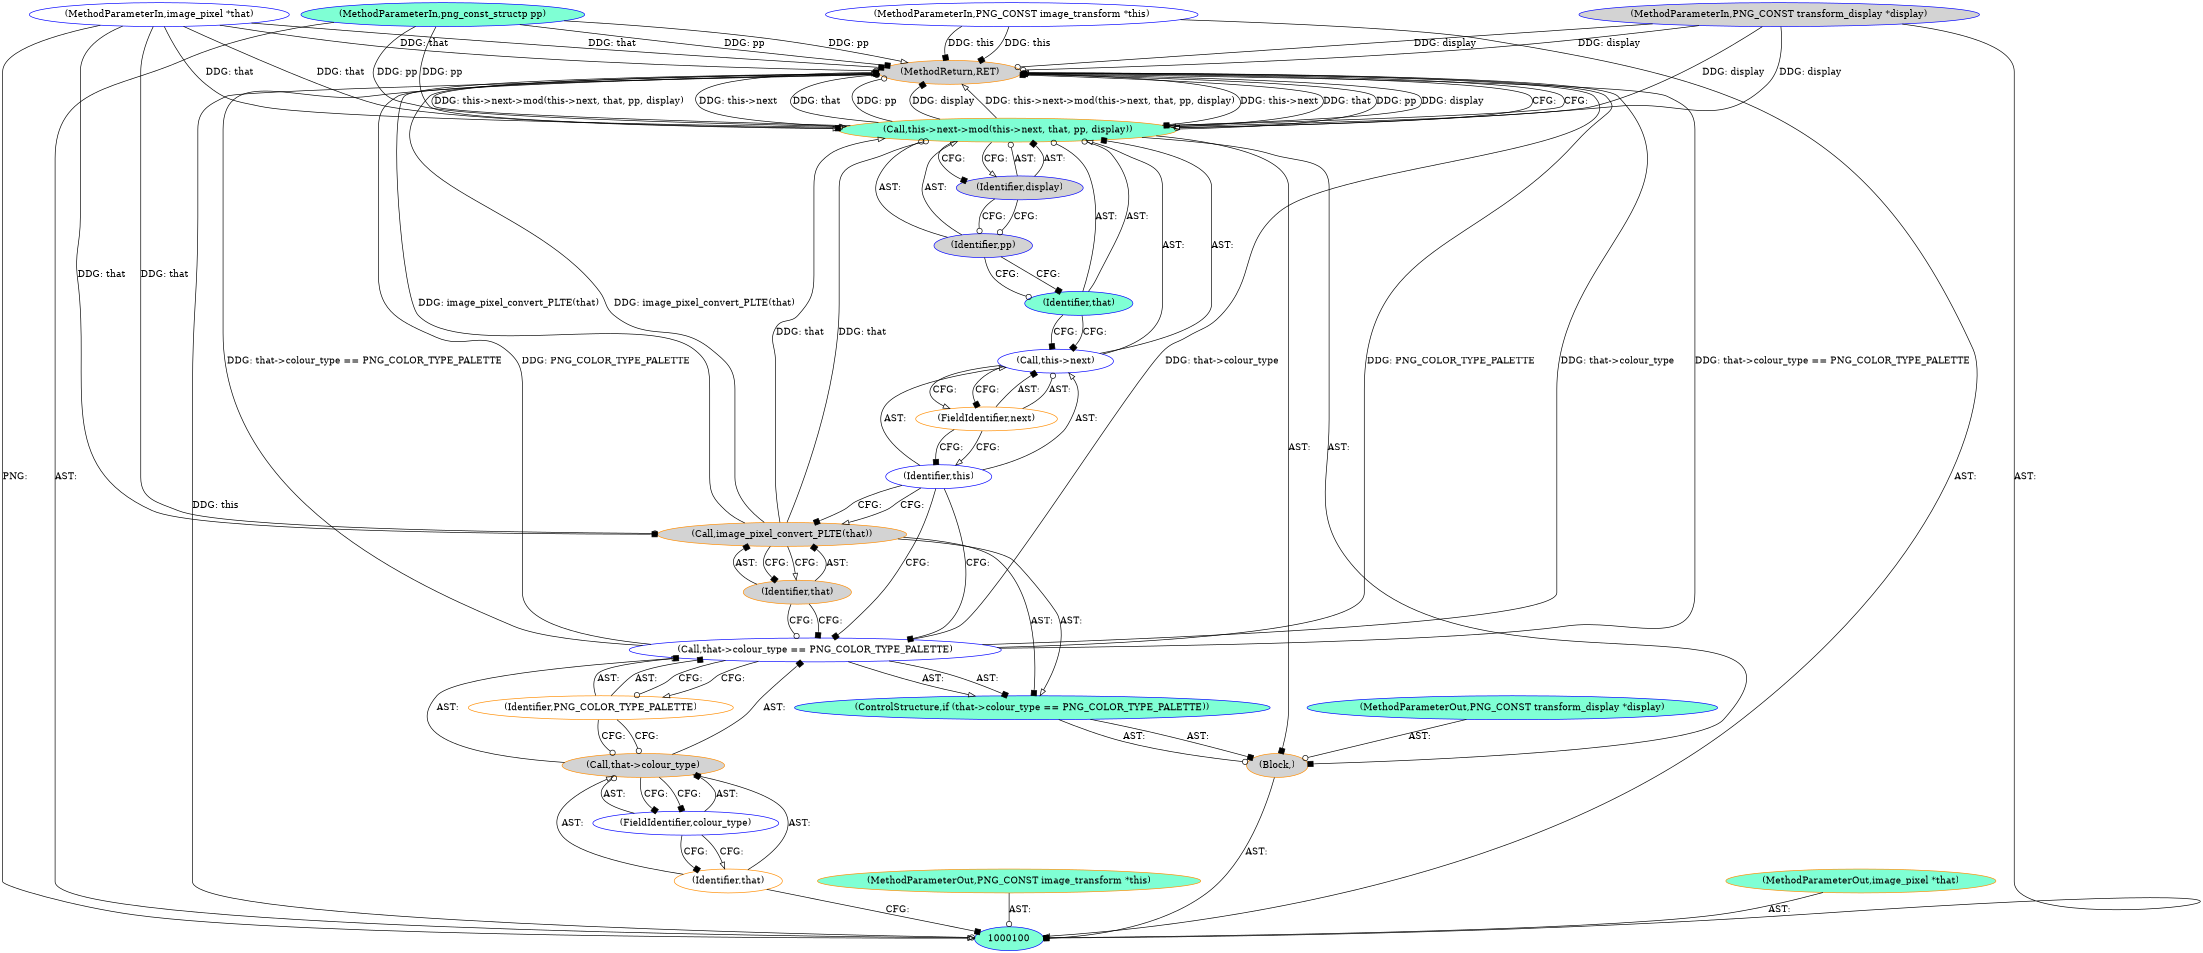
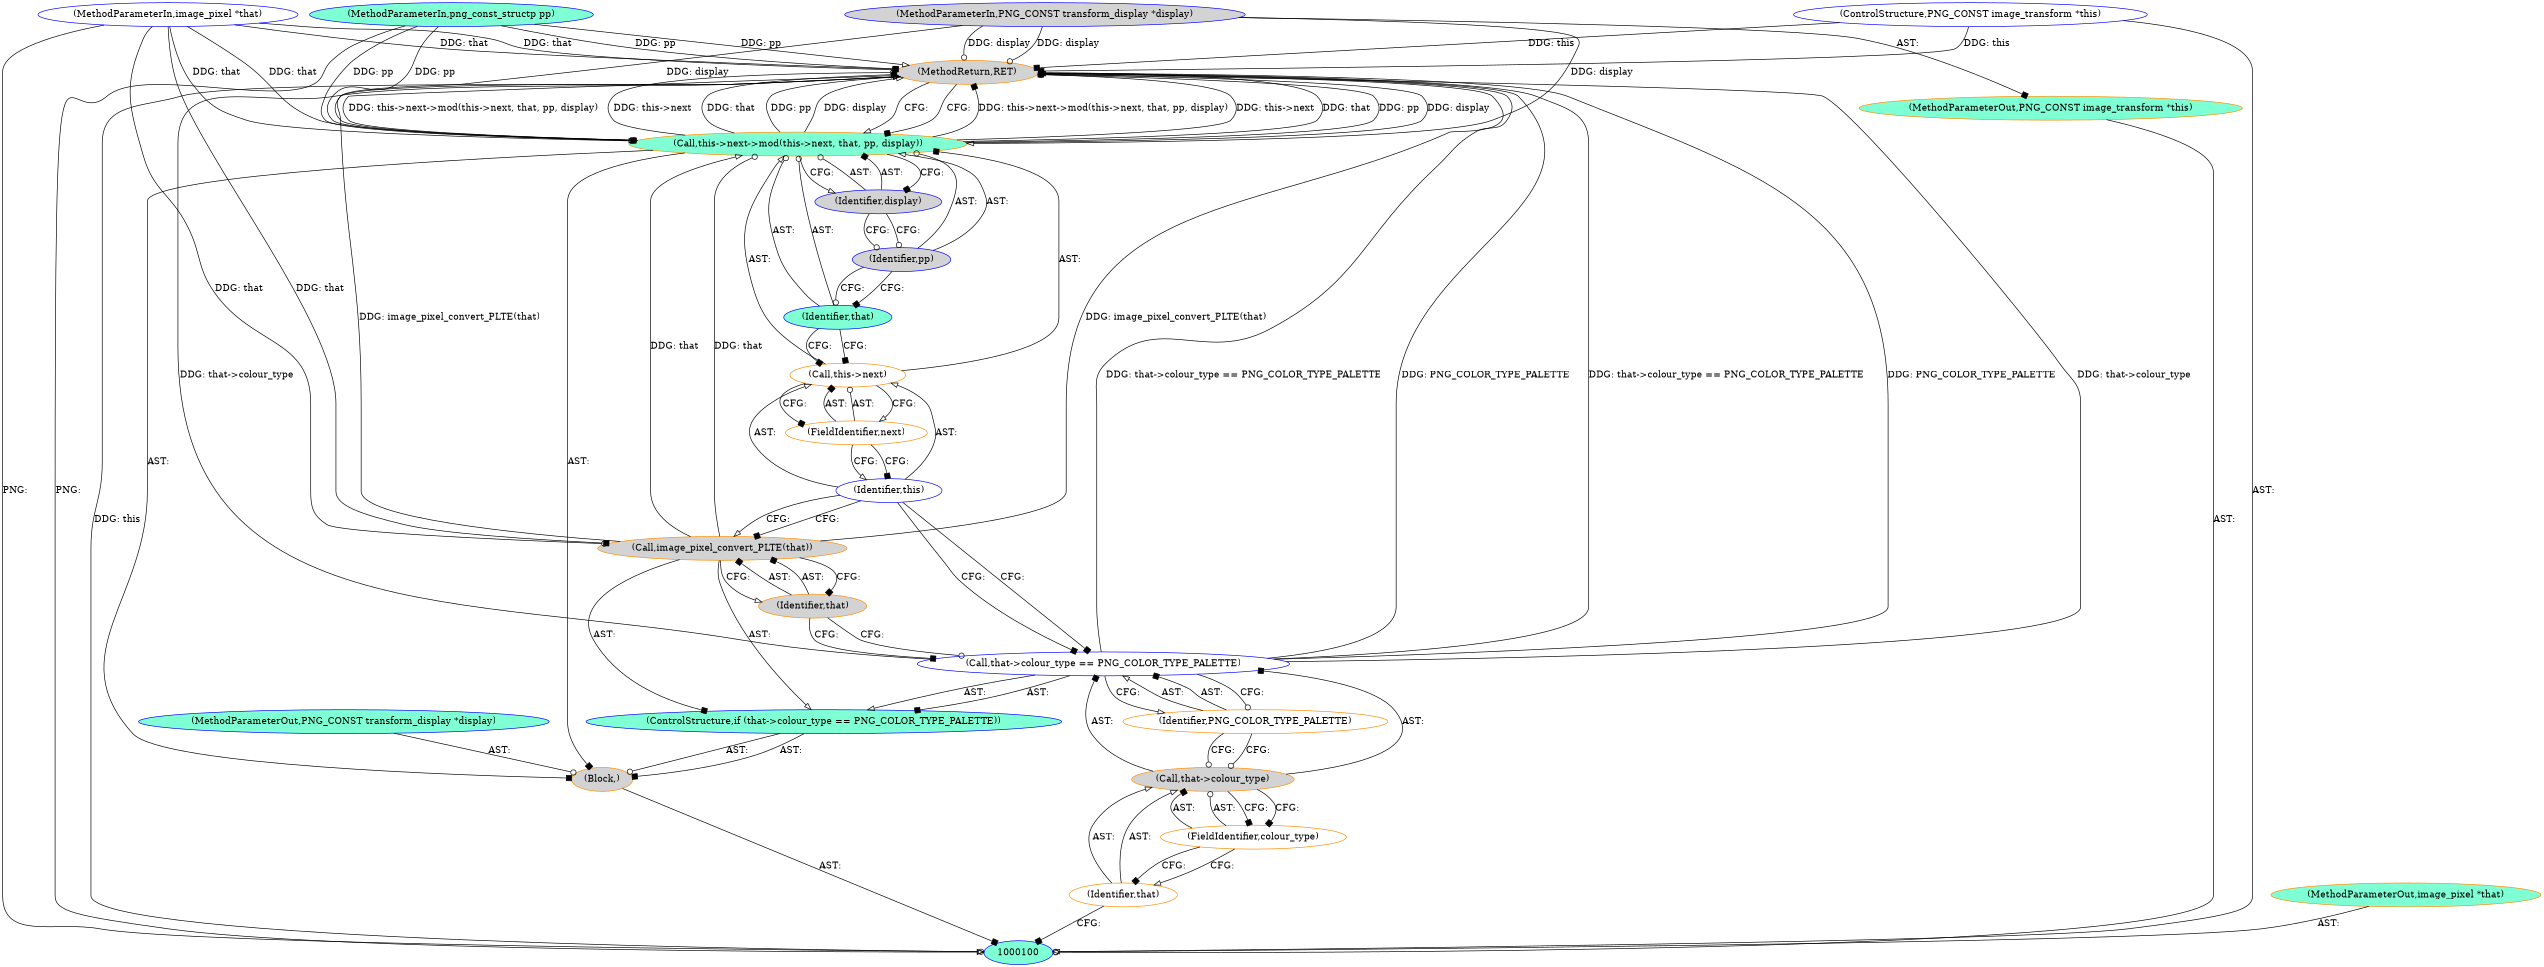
node "(MethodParameterIn,PNG_CONST image_transform *this)": label "(MethodParameterIn,PNG_CONST image_transform *this)" -> "(ControlStructure,PNG_CONST image_transform *this)"
node "(Call,this->next)": color blue -> darkorange
edge "(MethodParameterIn,png_const_structp pp)" -> "1000100": label "AST: " -> "PNG: "
node "(FieldIdentifier,colour_type)": color blue -> darkorange
edge "(MethodParameterIn,PNG_CONST transform_display *display)" -> "1000100": now "(MethodParameterIn,PNG_CONST transform_display *display)" -> "(MethodParameterOut,PNG_CONST image_transform *this)"
